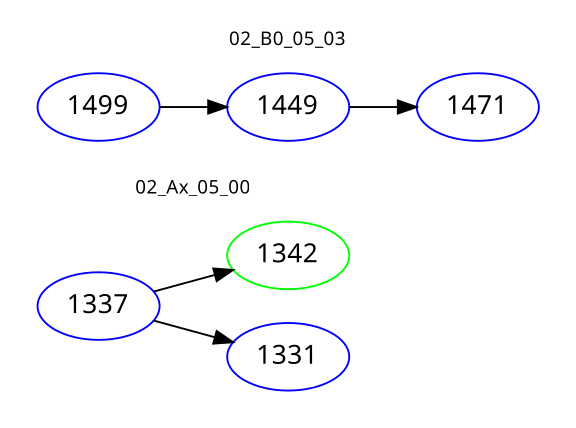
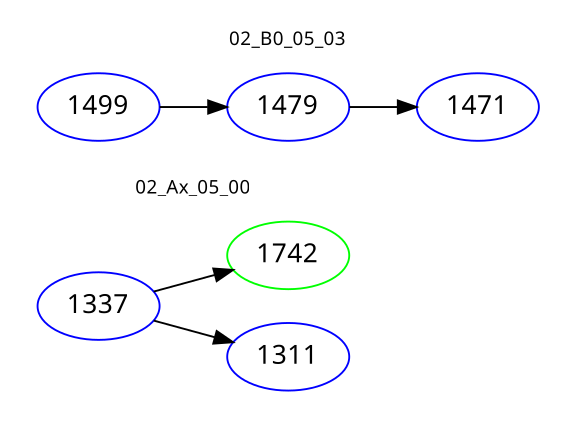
node "1449": label "1449" -> "1479"
node "1342": label "1342" -> "1742"
node "1331": label "1331" -> "1311"
